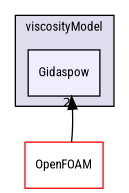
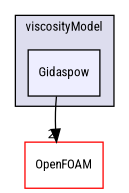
edge "OpenFOAM" -> "Gidaspow": reversed
